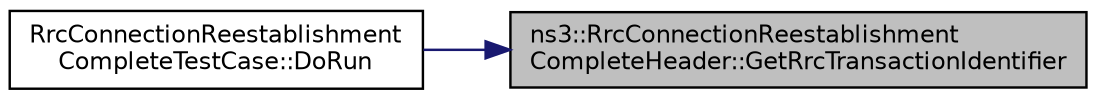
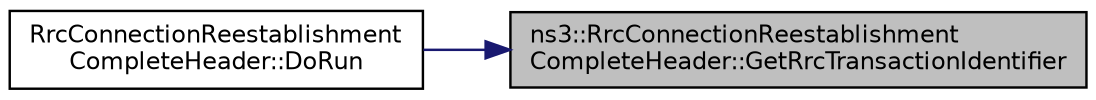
node "RrcConnectionReestablishment CompleteTestCase::DoRun": label "RrcConnectionReestablishment CompleteTestCase::DoRun" -> "RrcConnectionReestablishment CompleteHeader::DoRun"
